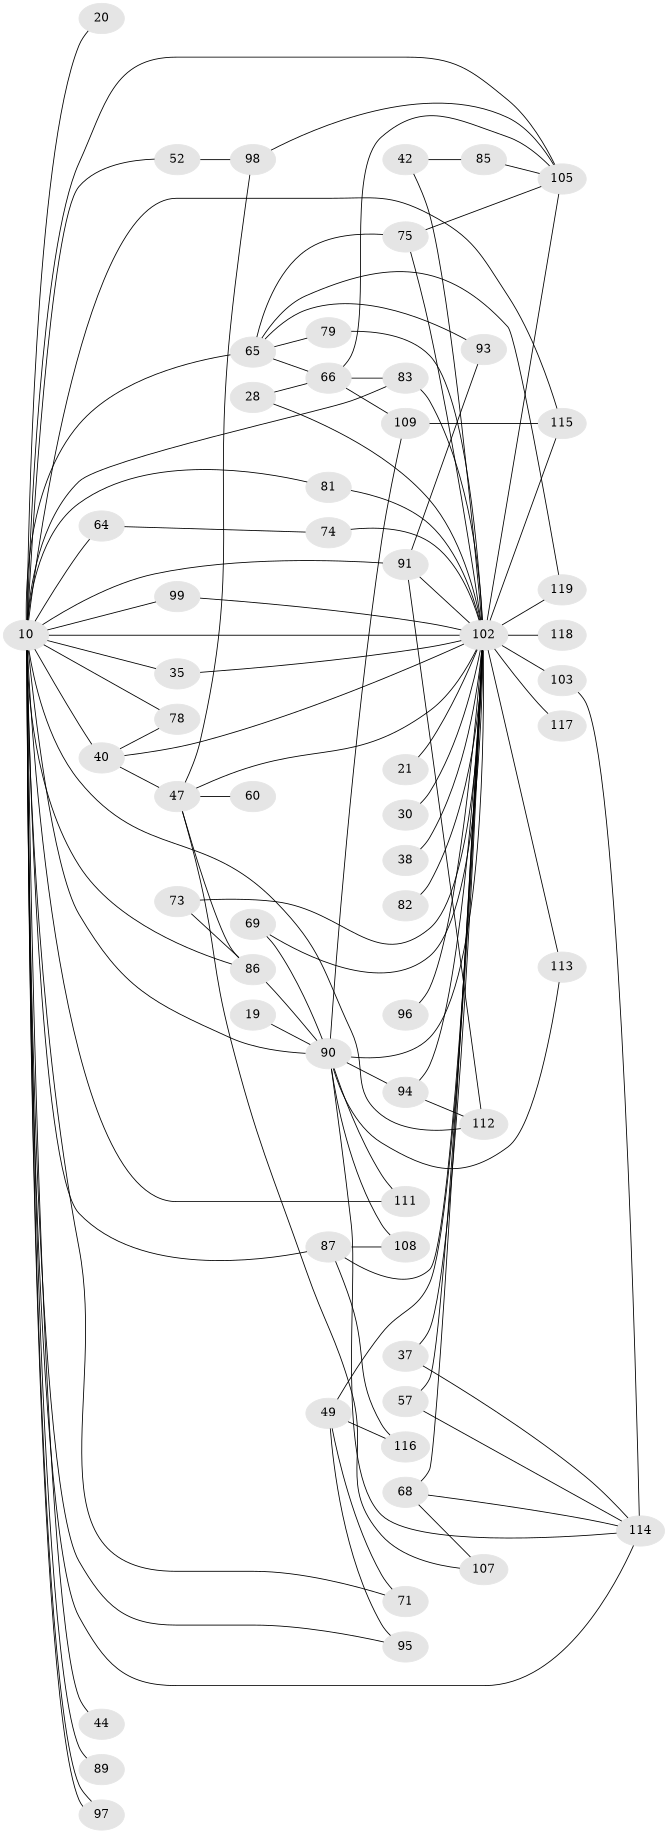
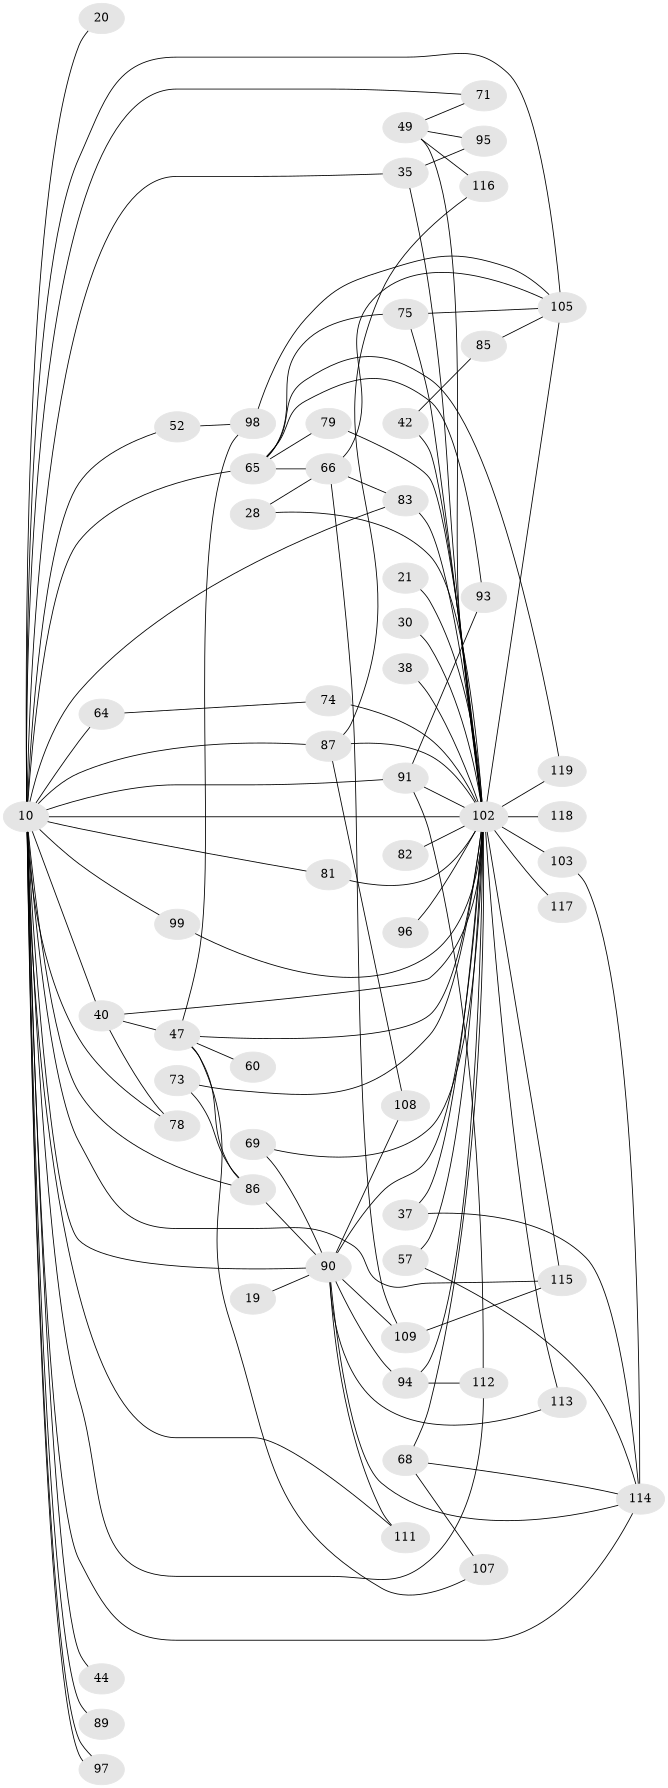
edge "10" -- "95": now "35" -- "95"
